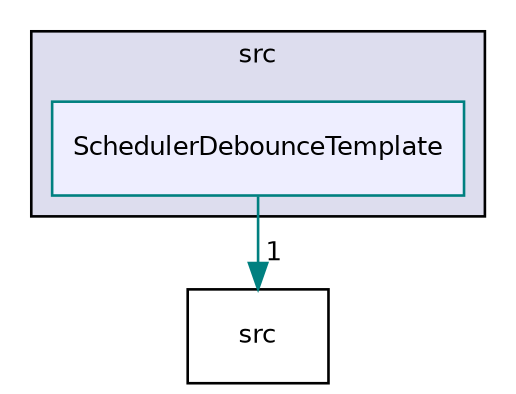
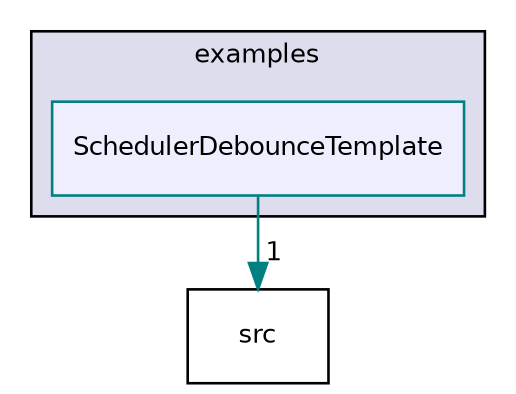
cluster "src": label "src" -> "examples"
